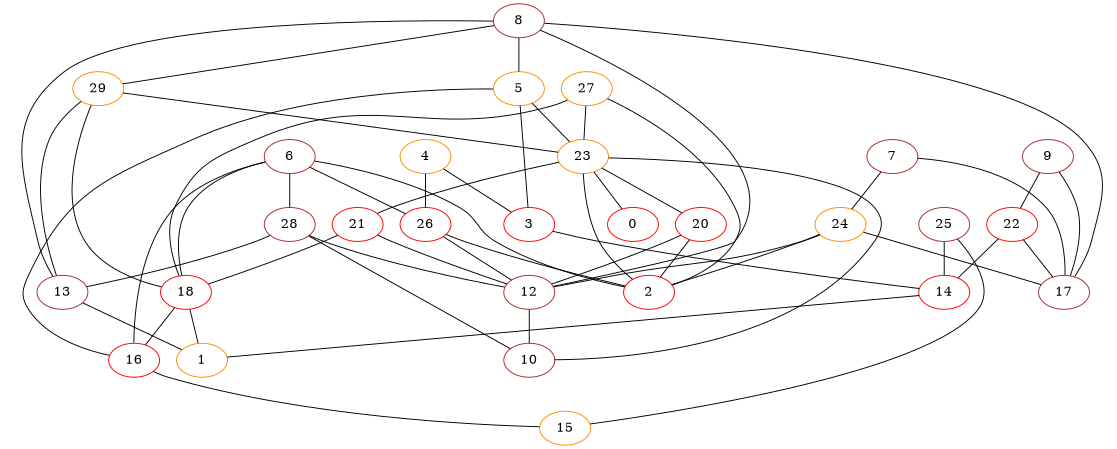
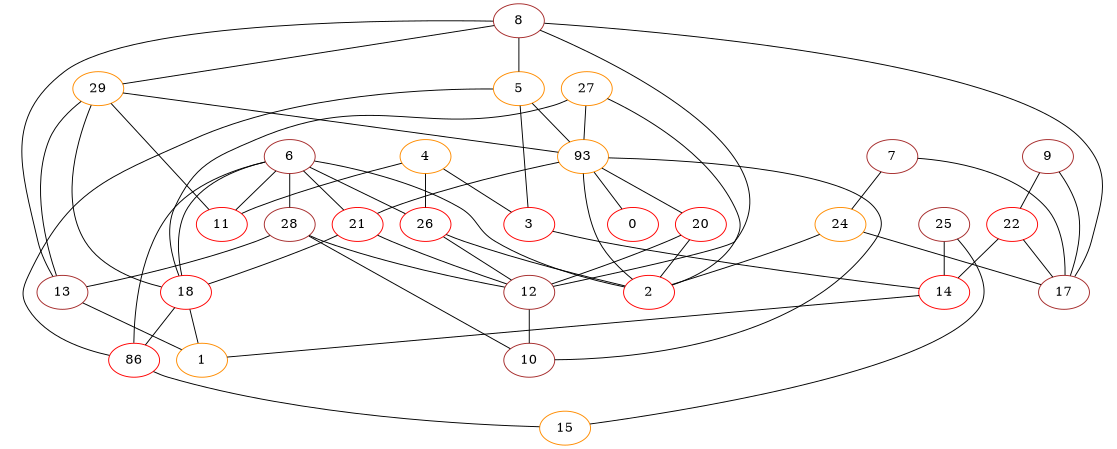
node "23": label "23" -> "93"
edge "6" -- "21": added
node "11": added
edge "24" -- "12": removed
node "16": label "16" -> "86"
